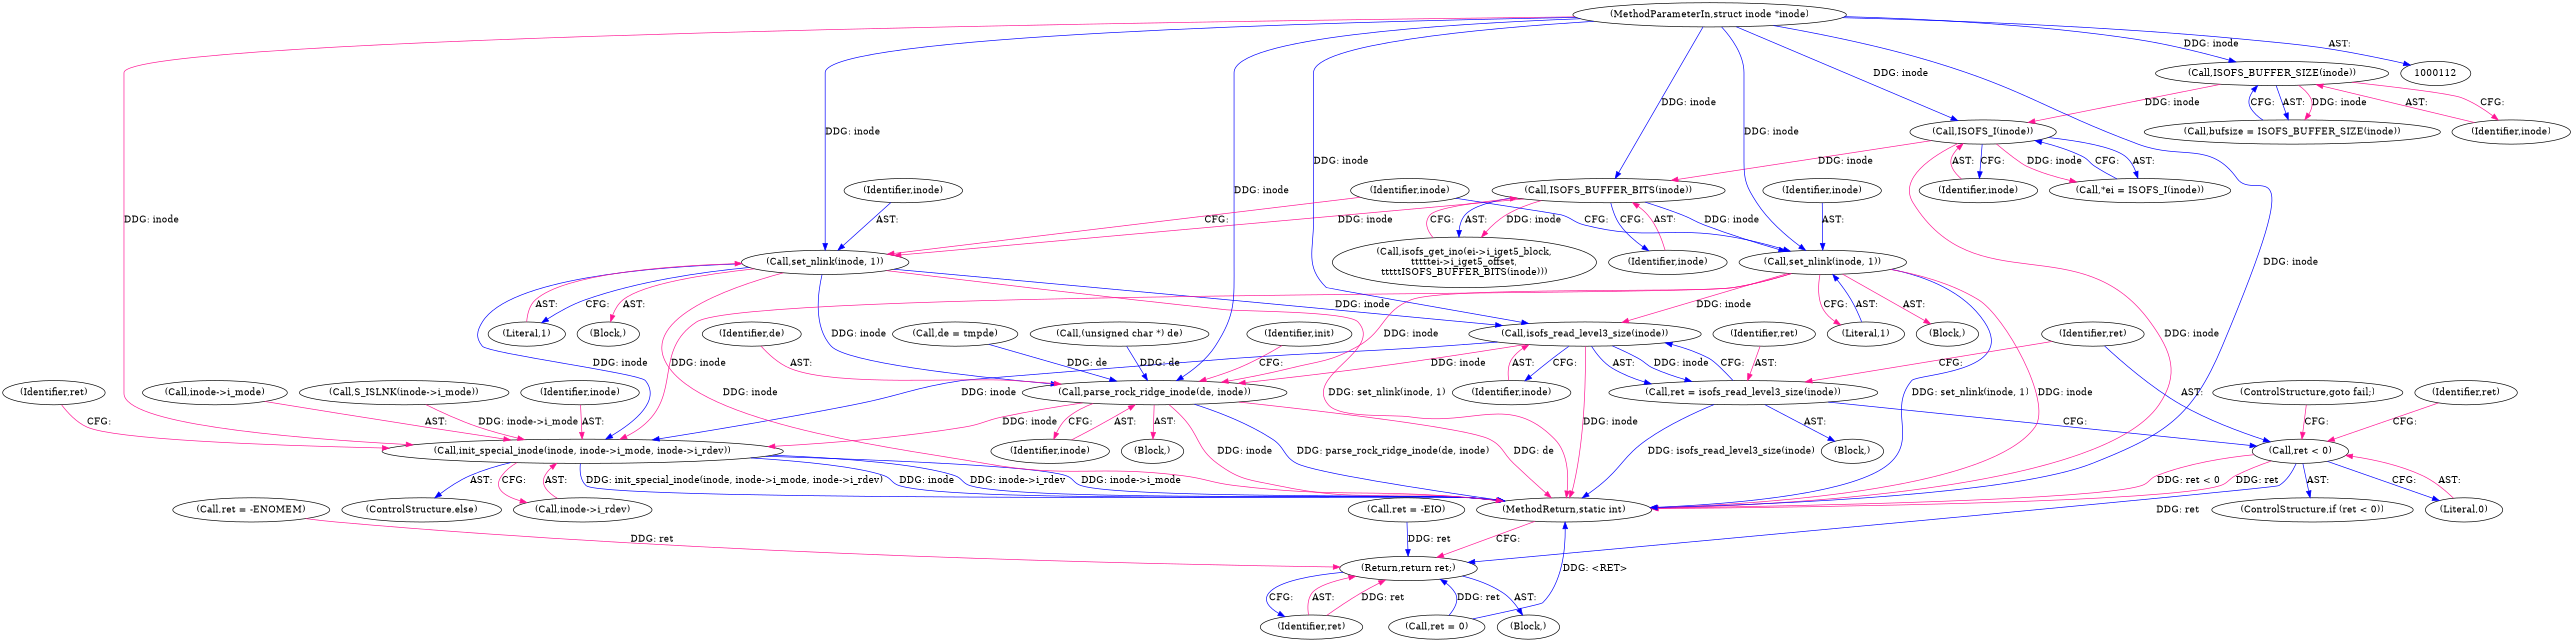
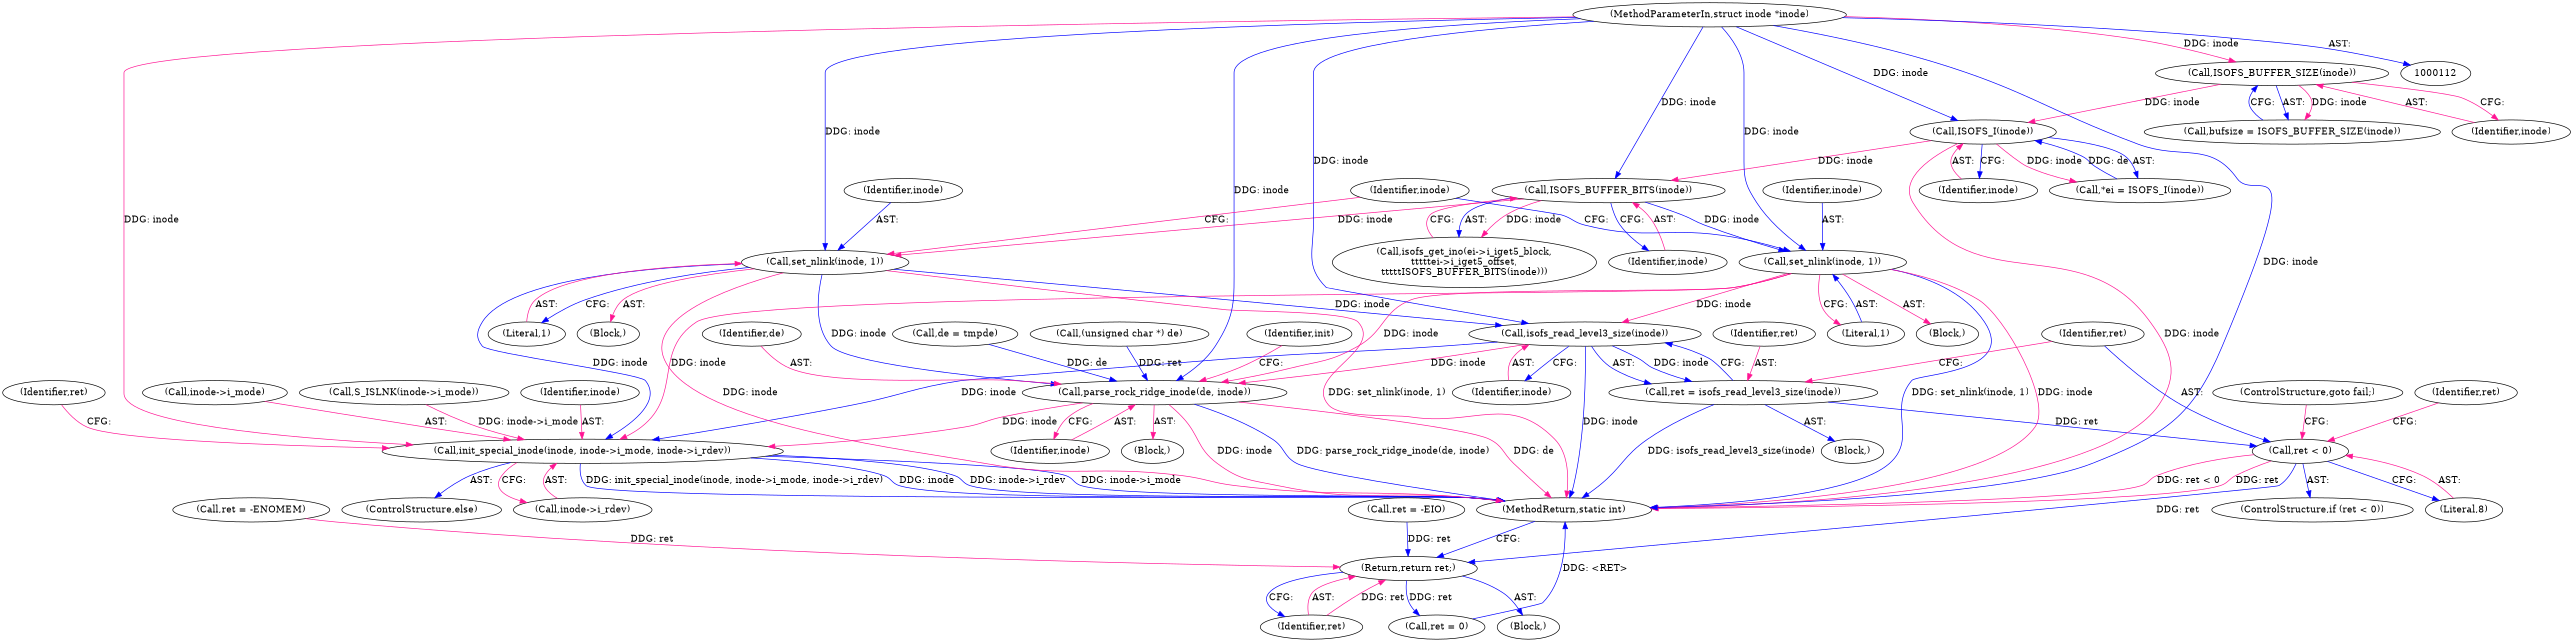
edge "(MethodParameterIn,struct inode *inode)" -> "(Call,ISOFS_BUFFER_SIZE(inode))": color blue -> deeppink
edge "(Call,*ei = ISOFS_I(inode))" -> "(Call,ISOFS_I(inode))": label "CFG: " -> "DDG: de"
edge "(Call,(unsigned char *) de)" -> "(Call,parse_rock_ridge_inode(de, inode))": label "DDG: de" -> "DDG: ret"
edge "(Call,isofs_read_level3_size(inode))" -> "(MethodReturn,static int)": color deeppink -> blue
edge "(Call,ret = isofs_read_level3_size(inode))" -> "(Call,ret < 0)": label "CFG: " -> "DDG: ret"
node "(Literal,0)": label "(Literal,0)" -> "(Literal,8)"
edge "(MethodReturn,static int)" -> "(Return,return ret;)": color deeppink -> blue
edge "(Call,ret = 0)" -> "(Return,return ret;)": reversed
